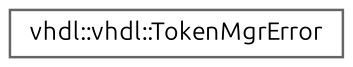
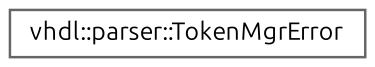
node "vhdl::vhdl::TokenMgrError": label "vhdl::vhdl::TokenMgrError" -> "vhdl::parser::TokenMgrError"
